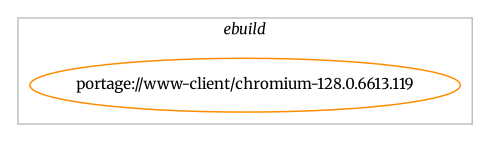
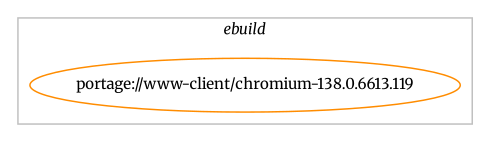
node "portage://www-client/chromium-128.0.6613.119": label "portage://www-client/chromium-128.0.6613.119" -> "portage://www-client/chromium-138.0.6613.119"
